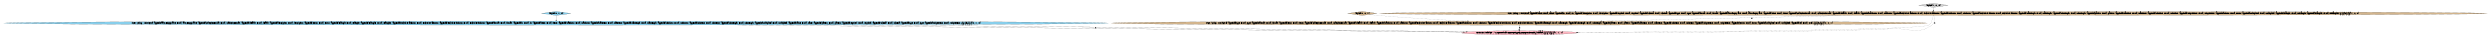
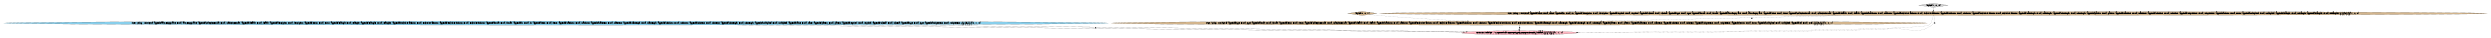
node "keySet['0', '1', '0']": removed
